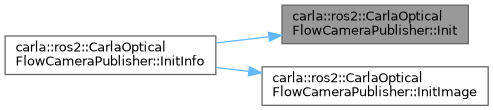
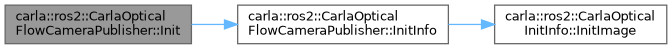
edge "carla::ros2::CarlaOptical FlowCameraPublisher::InitInfo" -> "carla::ros2::CarlaOptical FlowCameraPublisher::Init": reversed
node "carla::ros2::CarlaOptical FlowCameraPublisher::InitImage": label "carla::ros2::CarlaOptical FlowCameraPublisher::InitImage" -> "carla::ros2::CarlaOptical InitInfo::InitImage"
